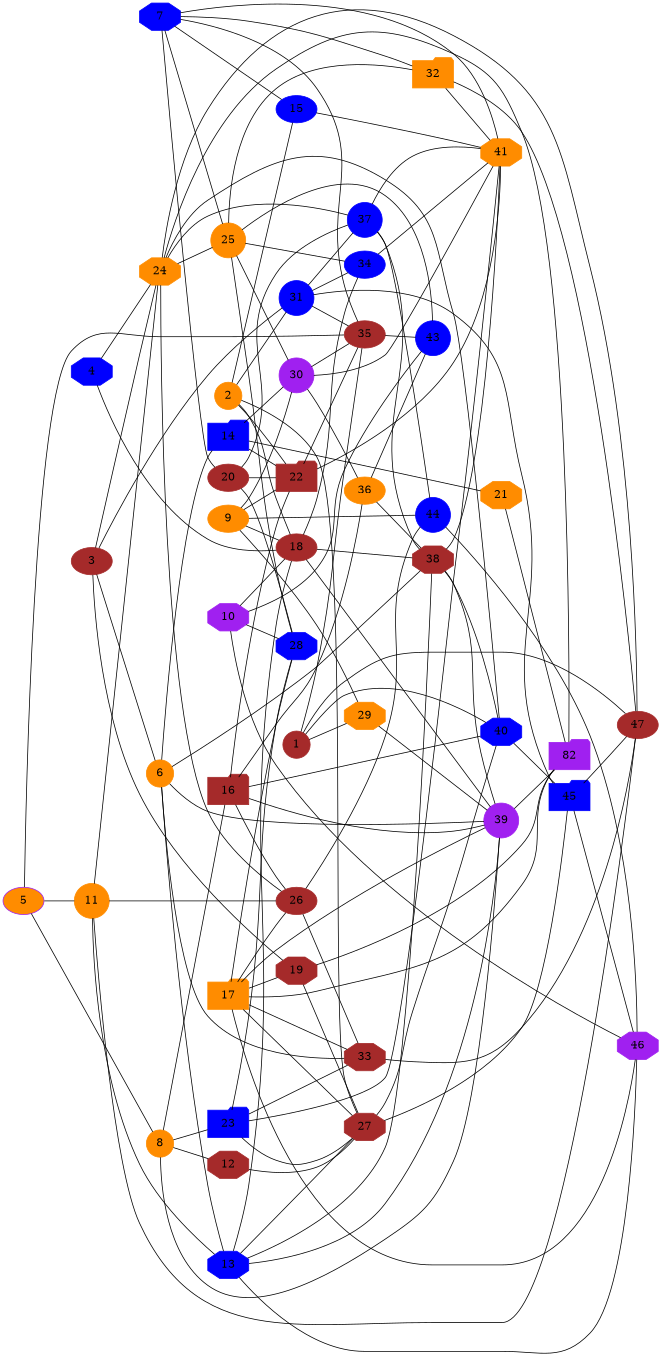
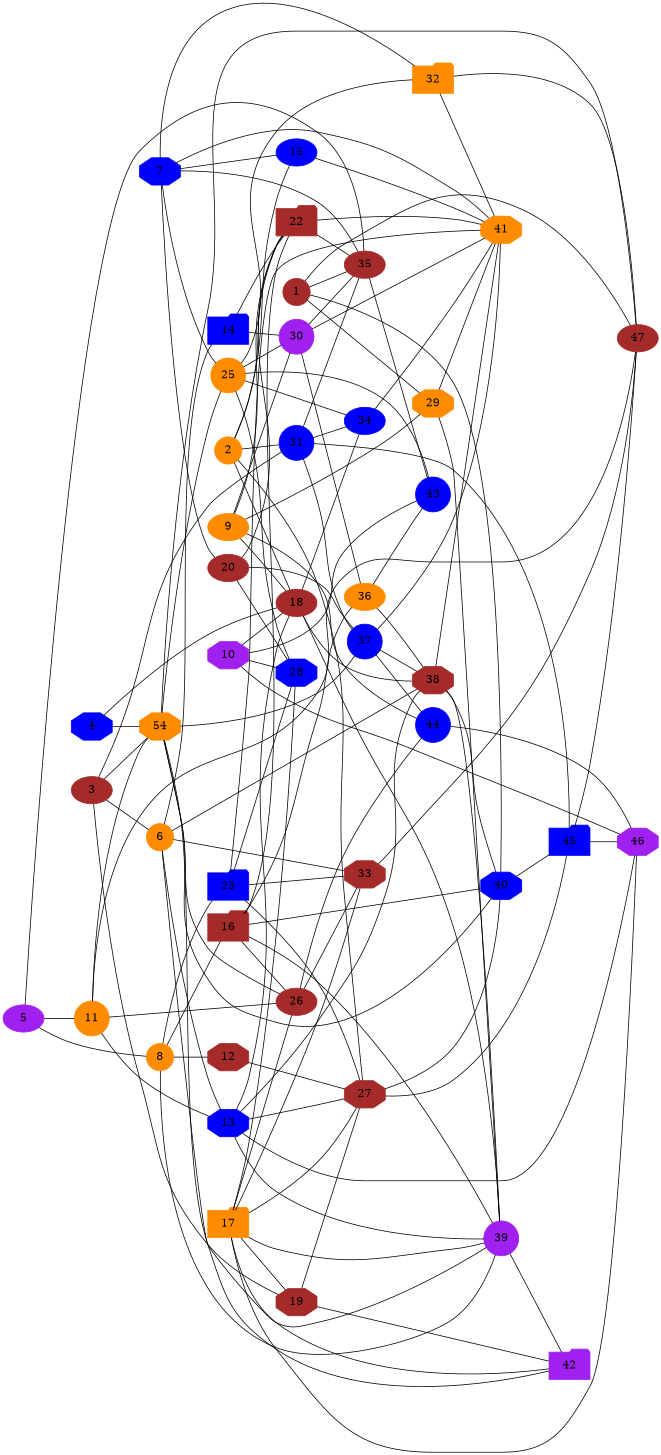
node "24": label "24" -> "54"
edge "41" -- "29": added
node "21": removed
node "82": label "82" -> "42"
node "5": fillcolor darkorange -> purple
